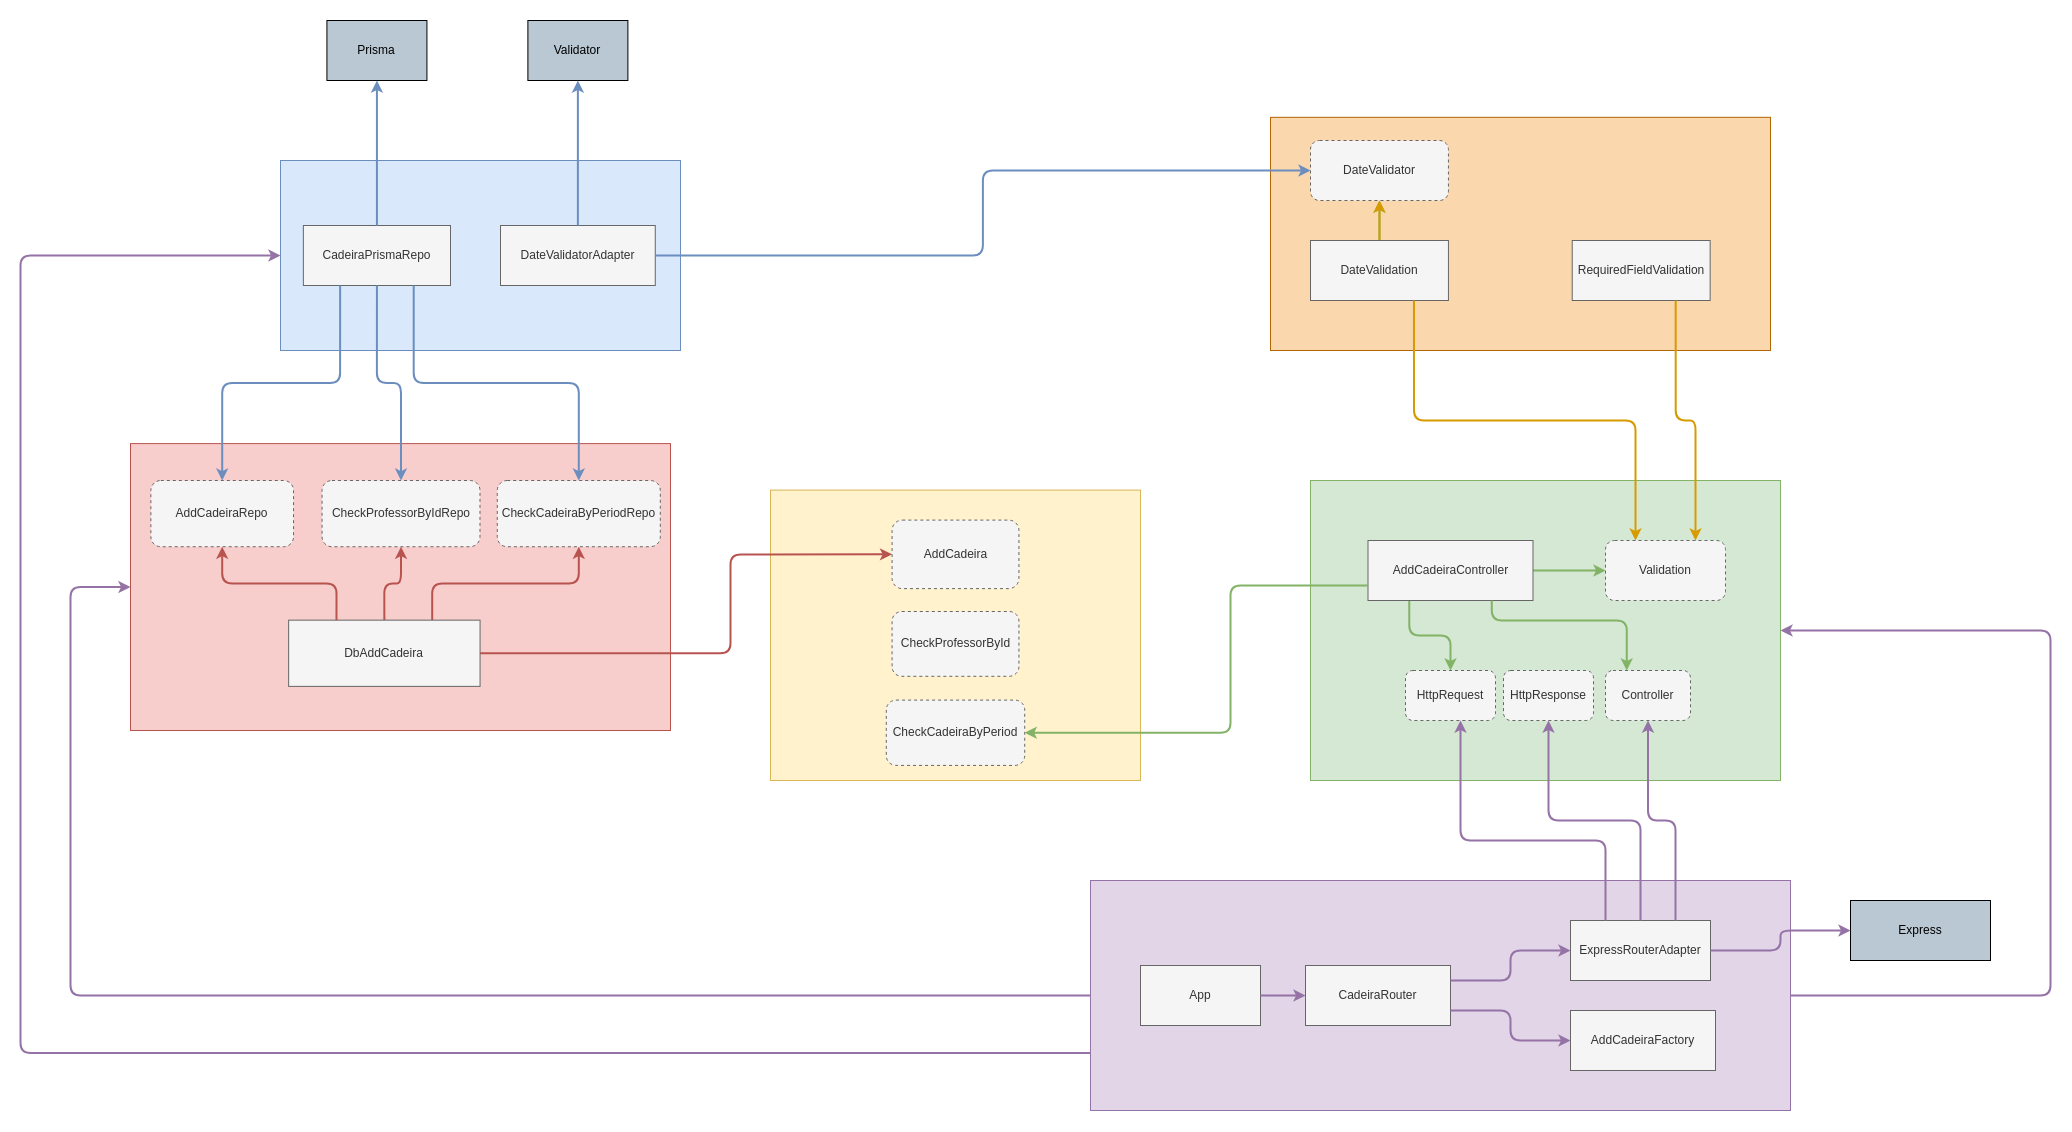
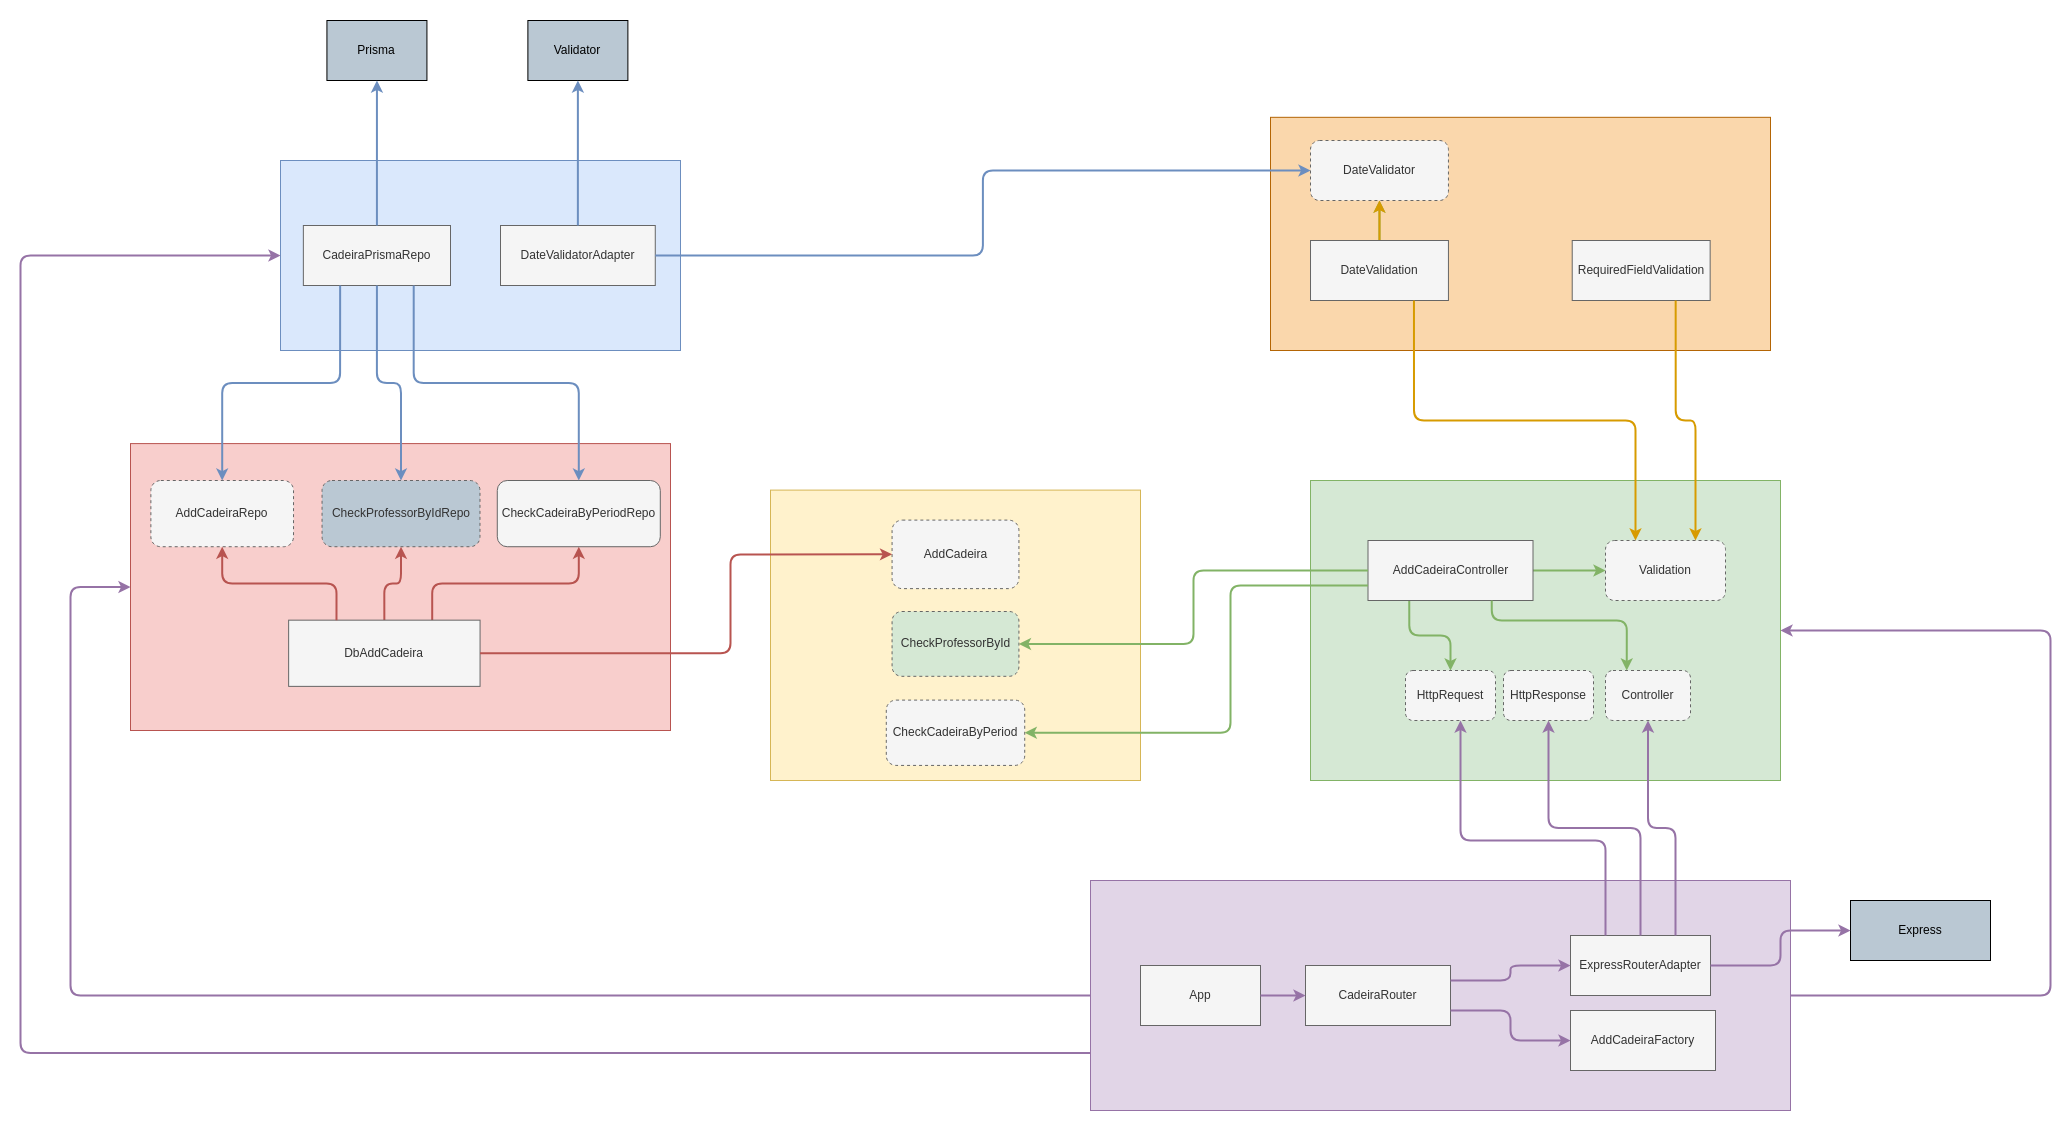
node "CheckProfessorByIdRepo": fillcolor #f5f5f5 -> #bac8d3
node "CheckCadeiraByPeriodRepo": style dashed -> solid
edge "AddCadeiraController" -> "CheckProfessorById": added
node "CheckProfessorById": fillcolor #f5f5f5 -> #d5e8d4
node "ExpressRouterAdapter": moved (1641, 951) -> (1641, 966)
